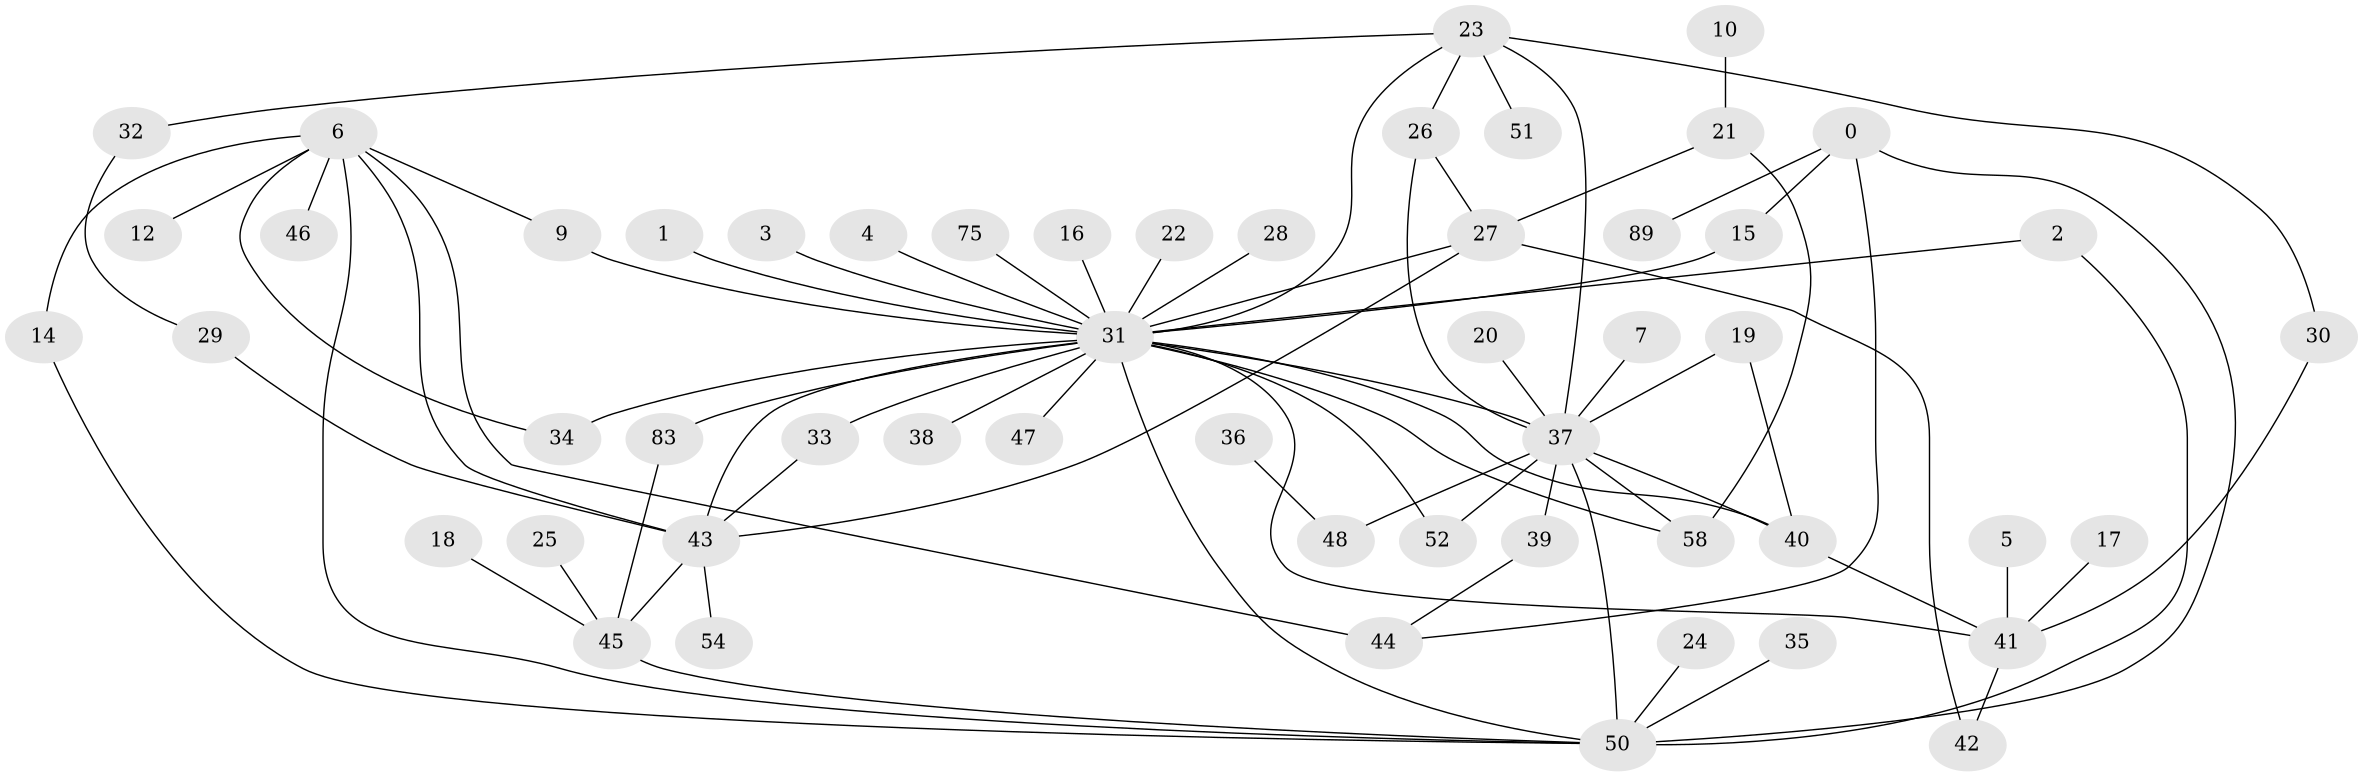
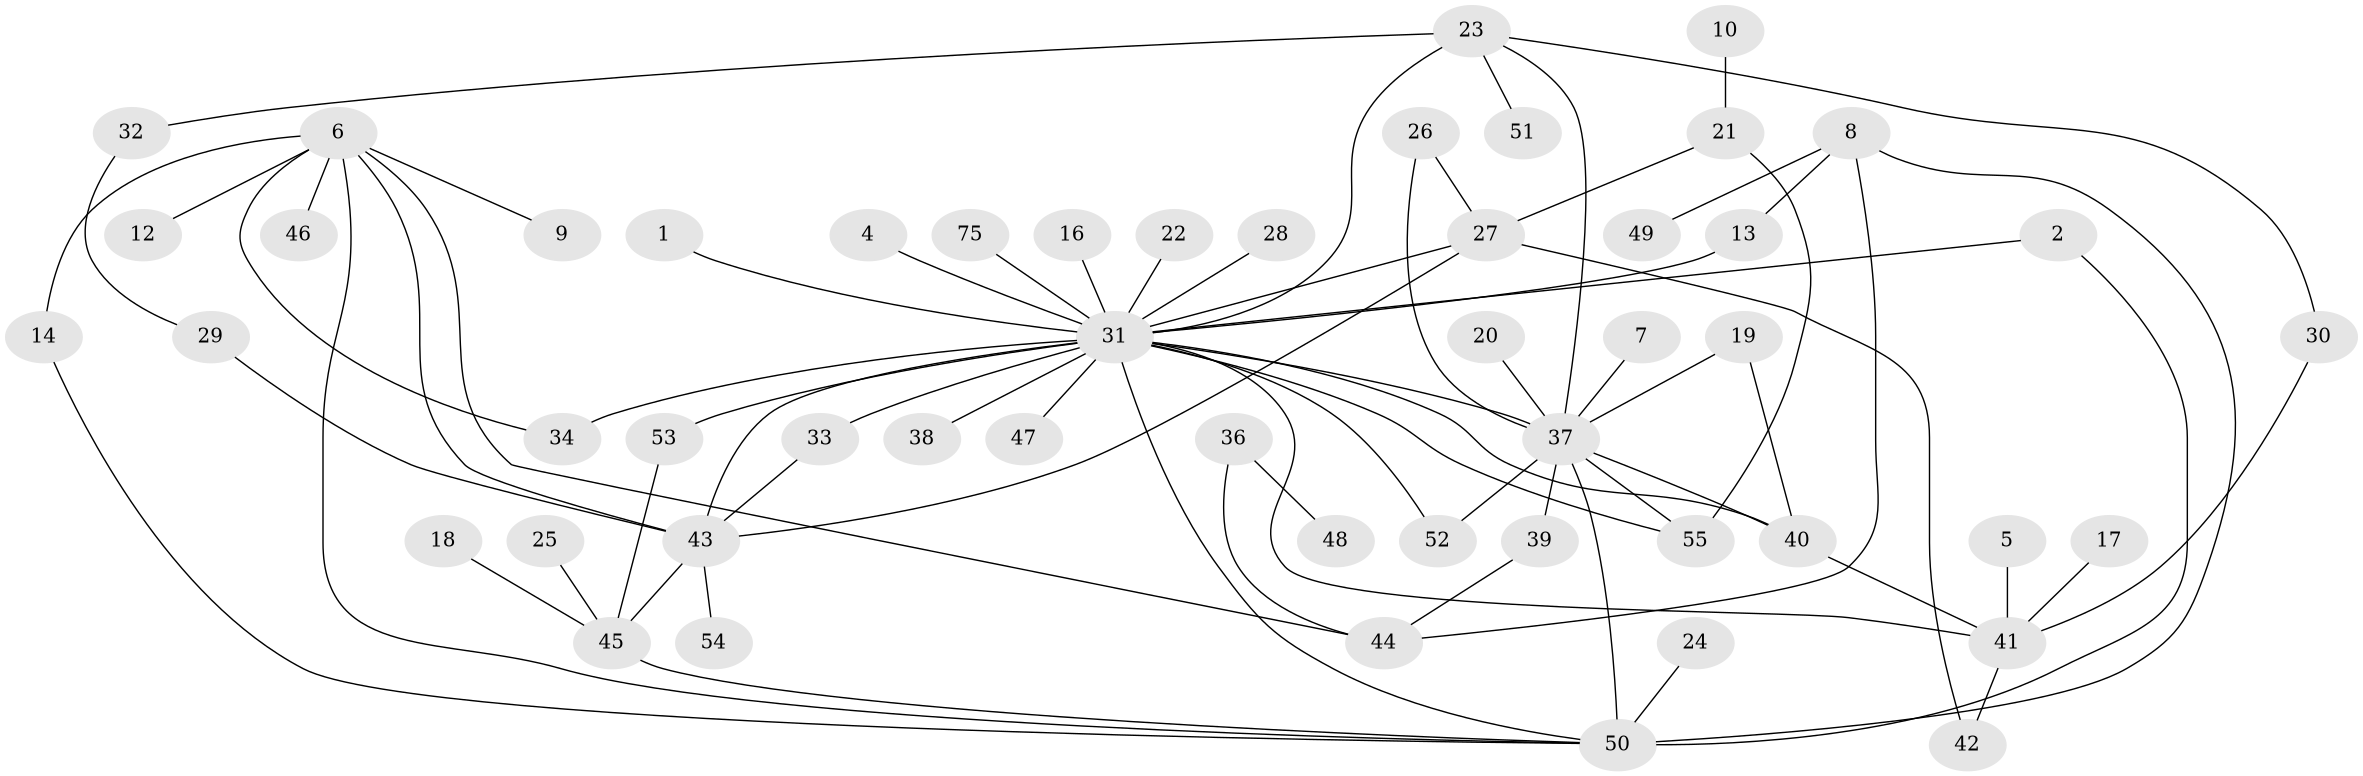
edge "23" -- "26": removed
node "0": label "0" -> "8"
node "3": removed
node "89": label "89" -> "49"
node "15": label "15" -> "13"
edge "9" -- "31": removed
node "83": label "83" -> "53"
edge "37" -- "48": removed
node "58": label "58" -> "55"
edge "36" -- "44": added
node "35": removed
